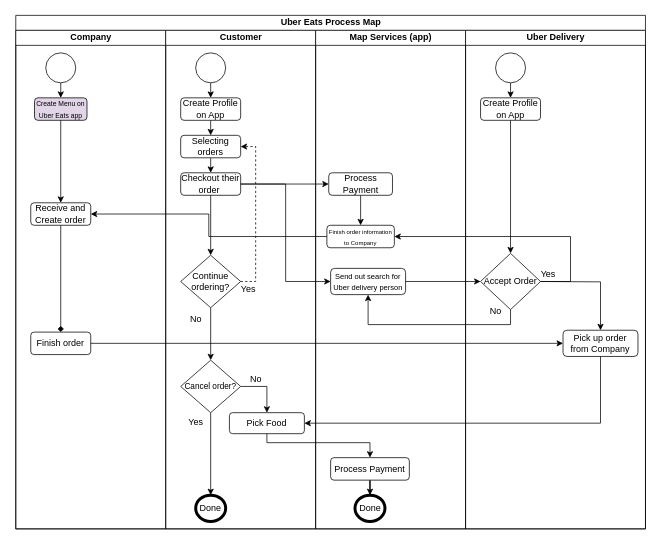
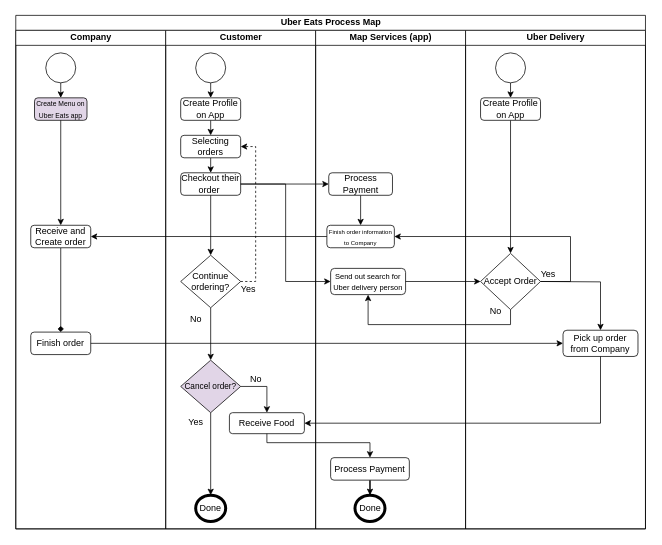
node "Receive and Create order": moved (60, 214) -> (60, 237)
node "Cancel order?": fillcolor #ffffff -> #e1d5e7
node "Pick Food": label "Pick Food" -> "Receive Food"
